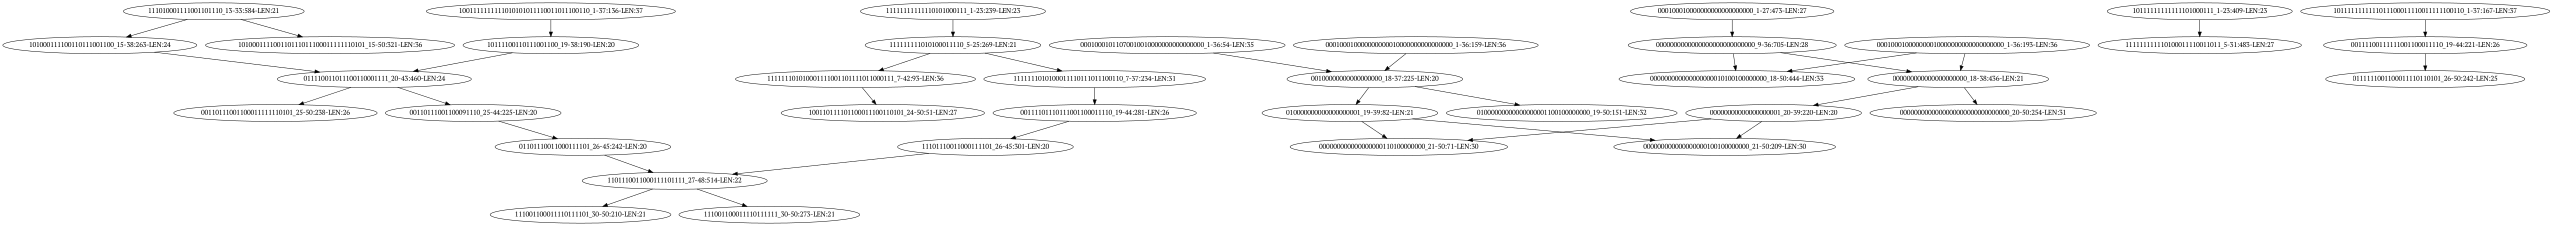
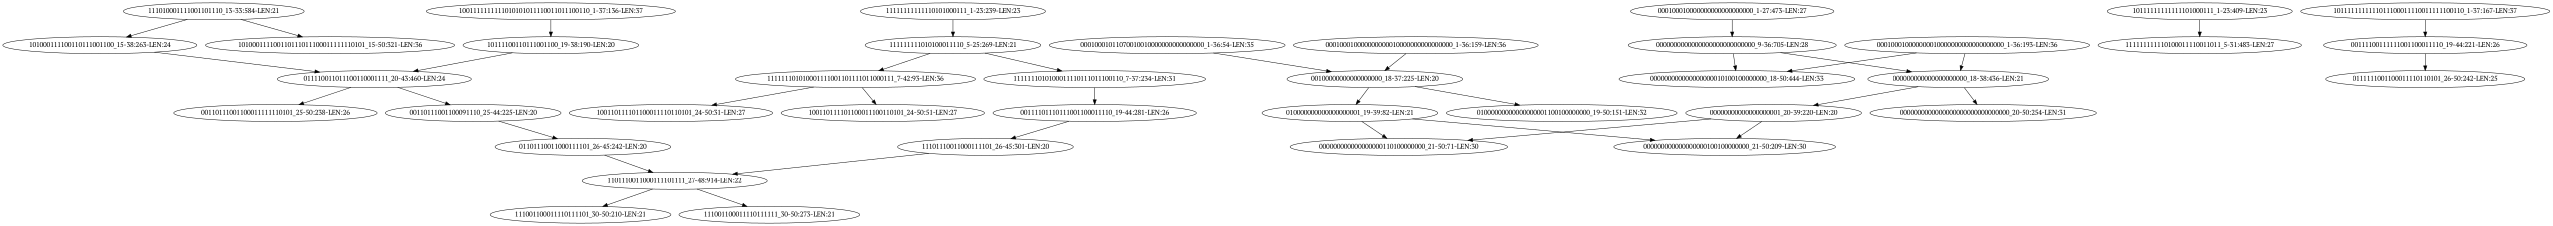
node "100110111101100011110110101_24-50:31-LEN:27": added
node "1101110011000111101111_27-48:514-LEN:22": label "1101110011000111101111_27-48:514-LEN:22" -> "1101110011000111101111_27-48:914-LEN:22"
